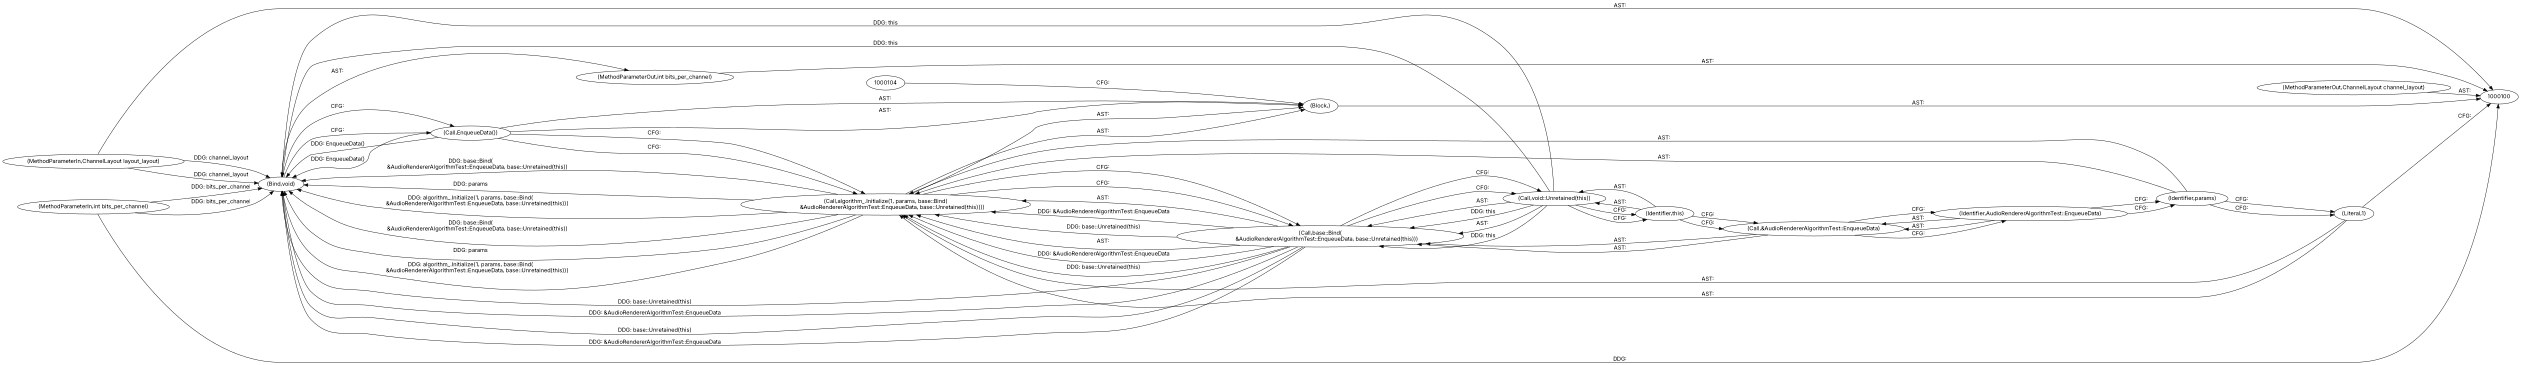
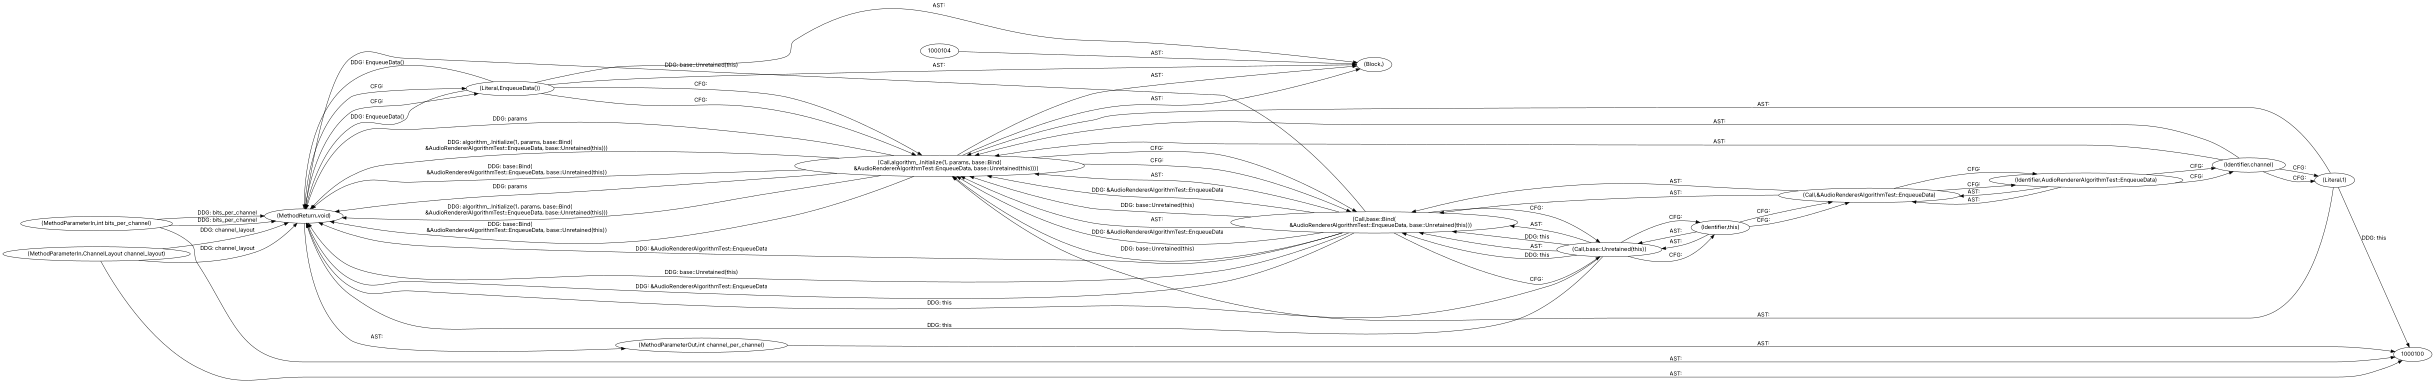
node "(MethodParameterOut,int bits_per_channel)": label "(MethodParameterOut,int bits_per_channel)" -> "(MethodParameterOut,int channel_per_channel)"
edge "1000104" -> "(Block,)": label "CFG: " -> "AST: "
node "(MethodParameterOut,ChannelLayout channel_layout)": removed
edge "(Block,)" -> "1000100": removed, label "AST:"
edge "(Literal,1)" -> "1000100": label "CFG: " -> "DDG: this"
node "(Call,EnqueueData())": label "(Call,EnqueueData())" -> "(Literal,EnqueueData())"
node "(MethodParameterIn,ChannelLayout layout_layout)": label "(MethodParameterIn,ChannelLayout layout_layout)" -> "(MethodParameterIn,ChannelLayout channel_layout)"
node "(Bind,void)": label "(Bind,void)" -> "(MethodReturn,void)"
node "(Call,void::Unretained(this))": label "(Call,void::Unretained(this))" -> "(Call,base::Unretained(this))"
node "(Identifier,params)": label "(Identifier,params)" -> "(Identifier,channel)"
edge "(MethodParameterIn,int bits_per_channel)" -> "1000100": label "DDG: " -> "AST: "
